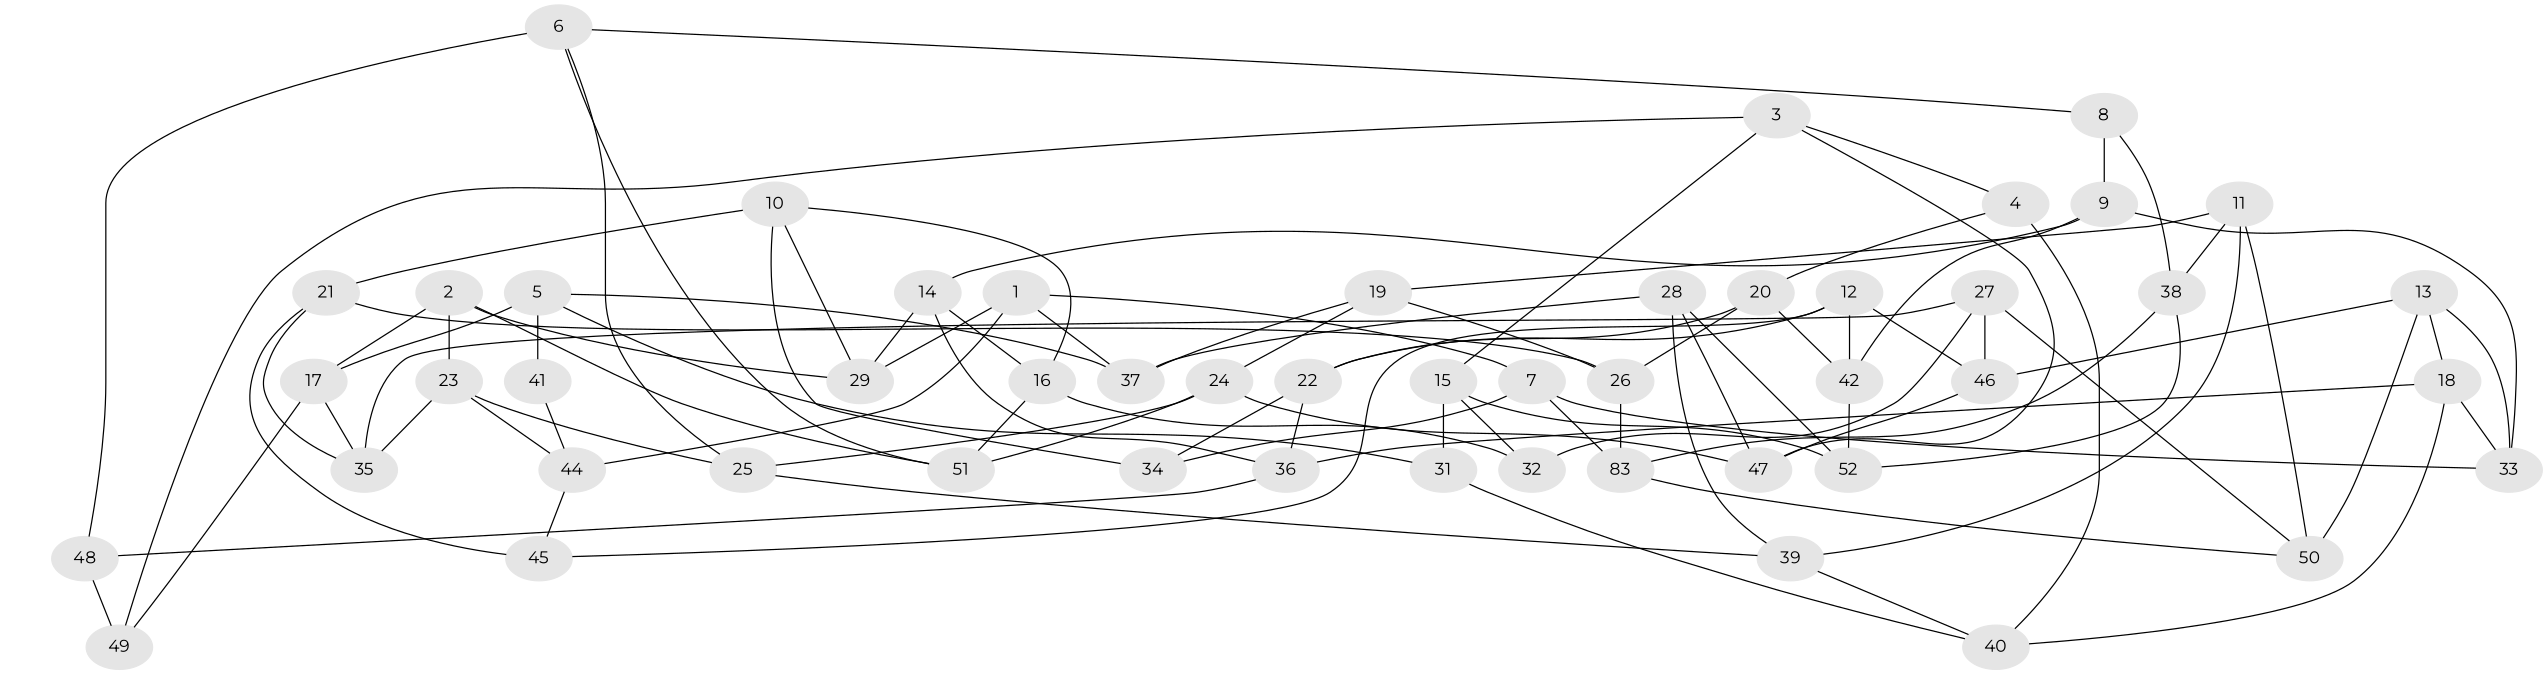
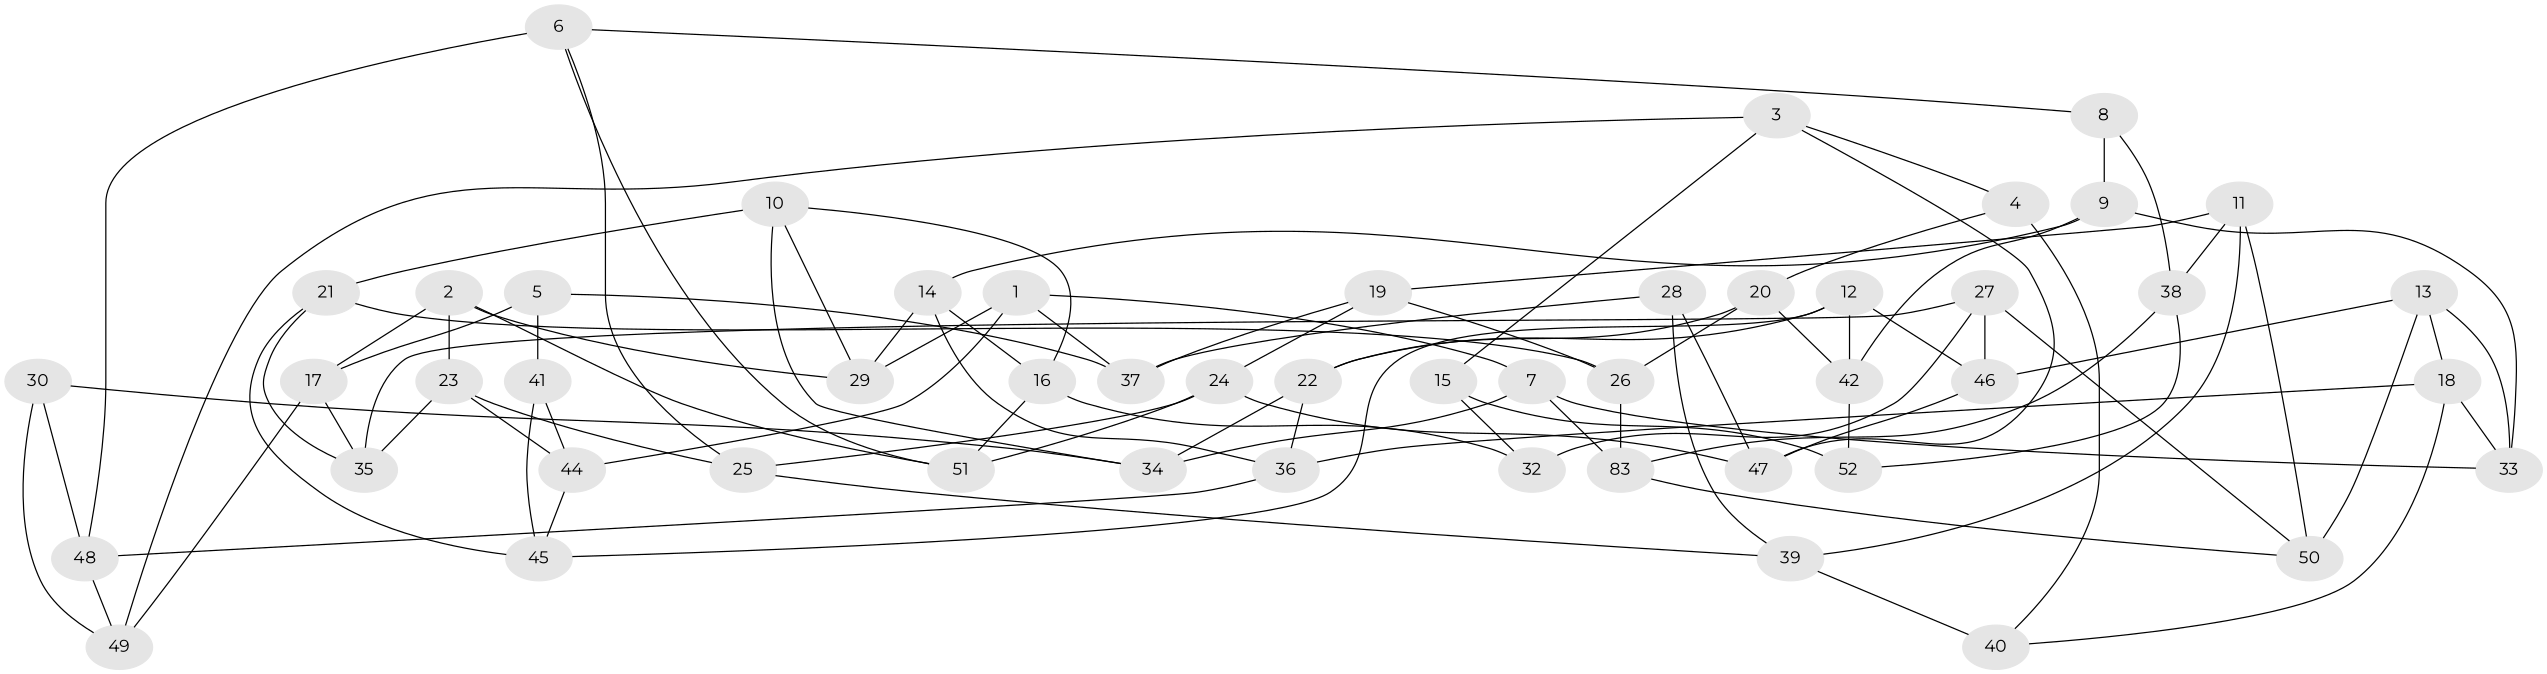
node "30": added
edge "28" -- "52": removed
edge "41" -- "45": added
node "31": removed
